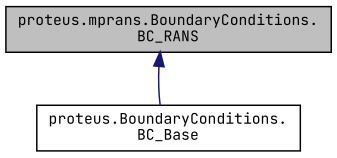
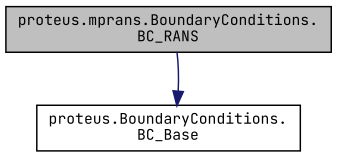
edge "proteus.BoundaryConditions. BC_Base" -> "proteus.mprans.BoundaryConditions. BC_RANS": reversed
